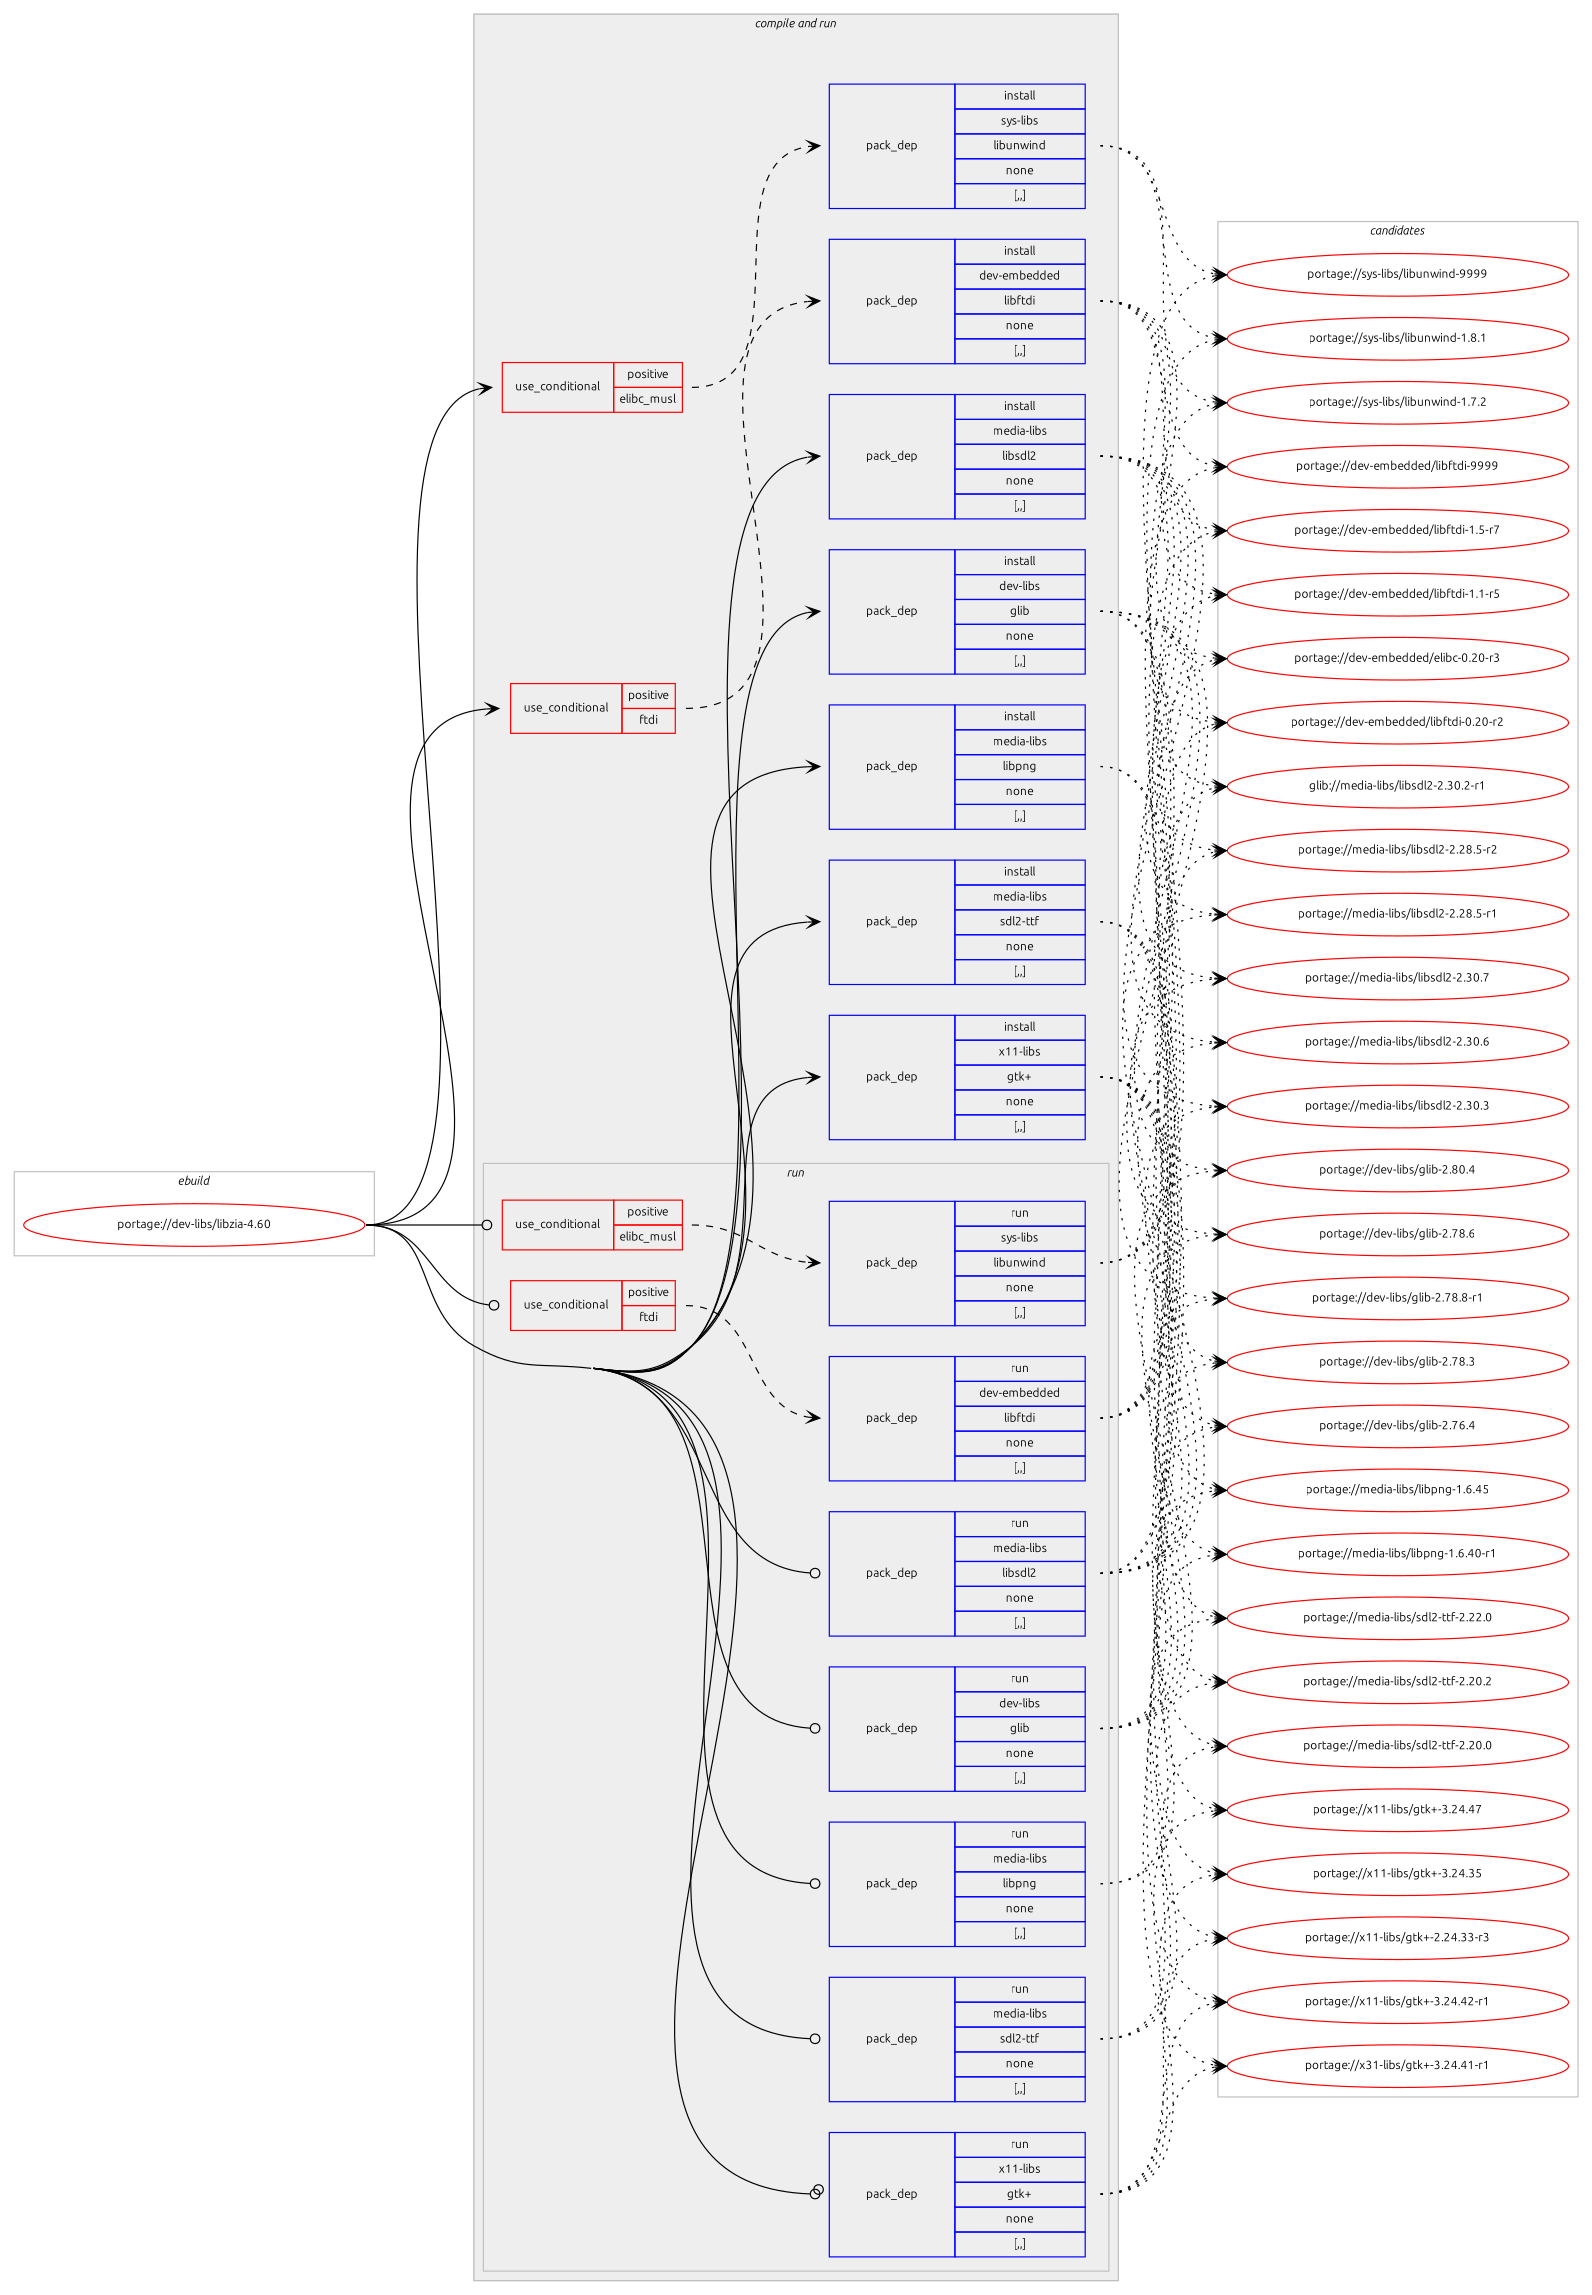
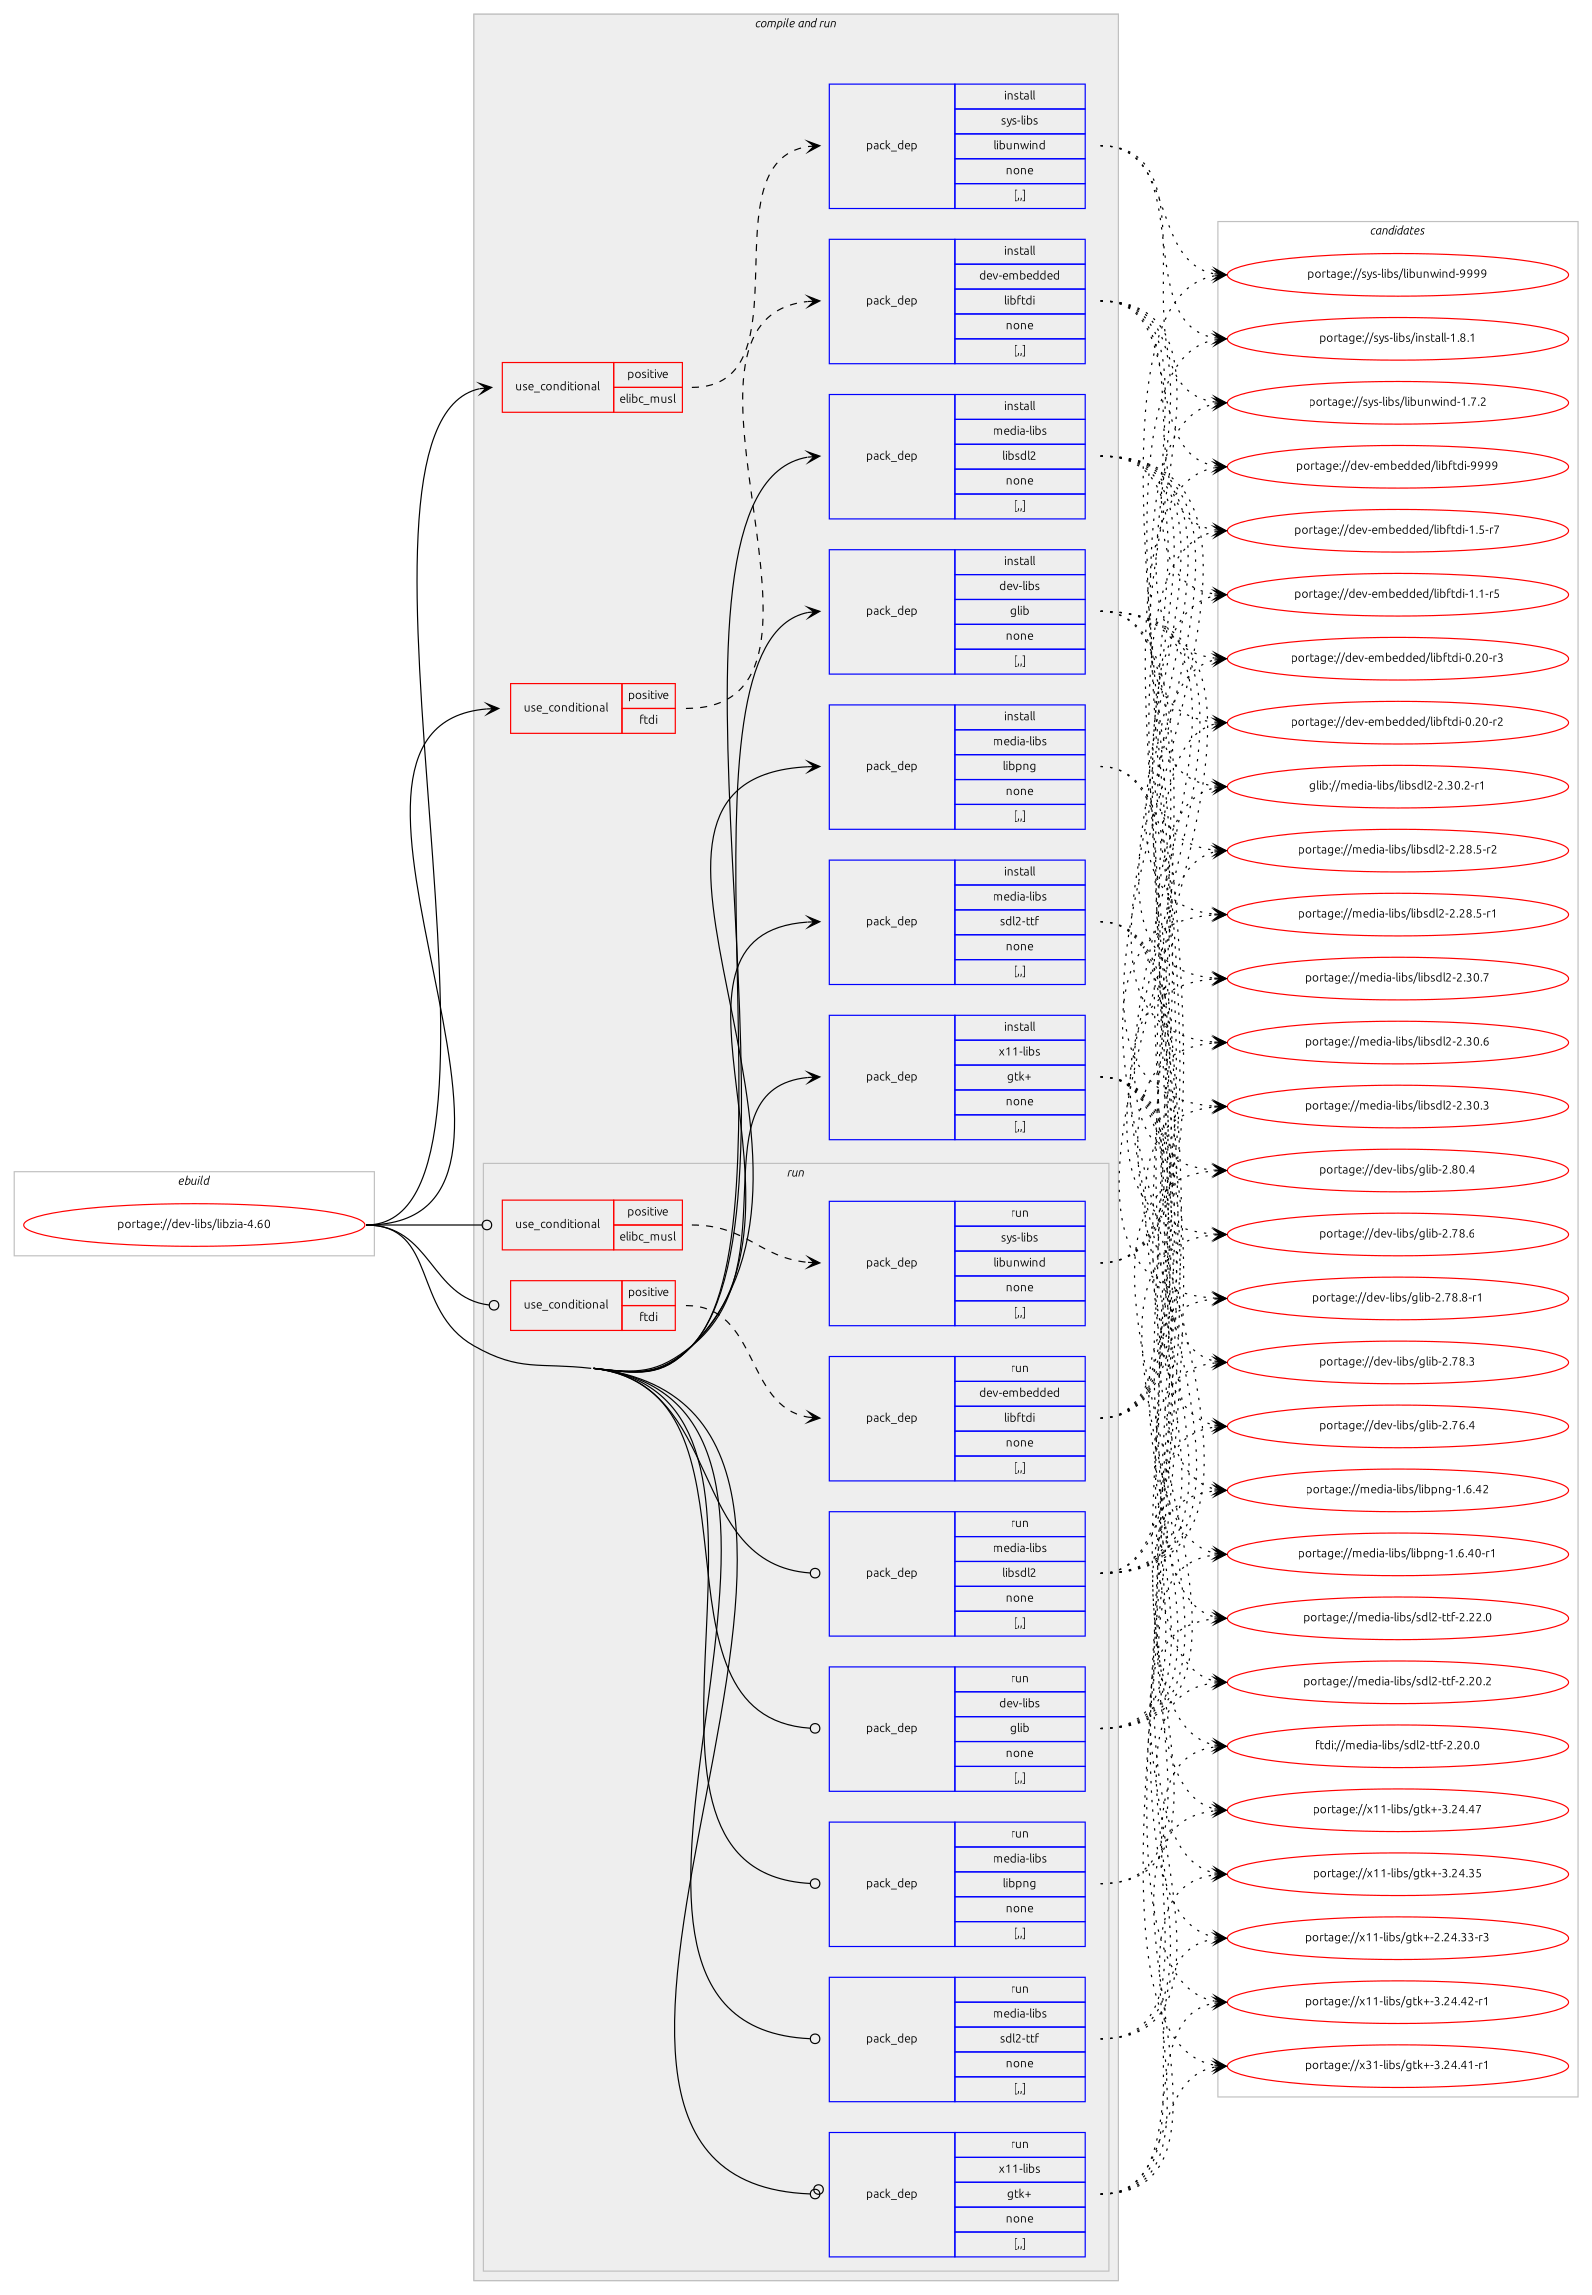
node "portage://sys-libs/libunwind-1.8.1": label "portage://sys-libs/libunwind-1.8.1" -> "portage://sys-libs/install-1.8.1"
node "portage://dev-embedded/elibc-0.20-r3": label "portage://dev-embedded/elibc-0.20-r3" -> "portage://dev-embedded/libftdi-0.20-r3"
node "portage://media-libs/libpng-1.6.45": label "portage://media-libs/libpng-1.6.45" -> "portage://media-libs/libpng-1.6.42"
node "portage://media-libs/sdl2-ttf-2.20.0": label "portage://media-libs/sdl2-ttf-2.20.0" -> "ftdi://media-libs/sdl2-ttf-2.20.0"
